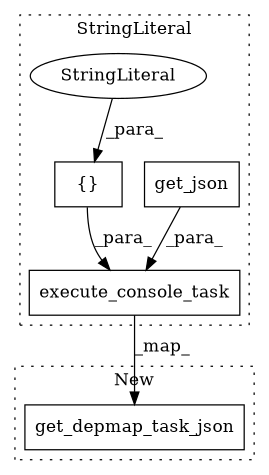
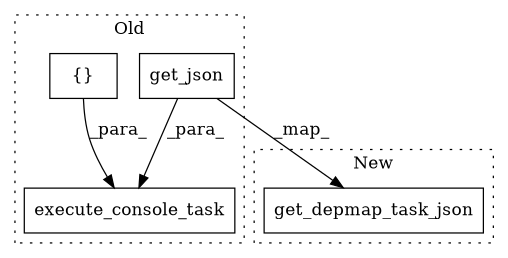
cluster "StringLiteral": label "StringLiteral" -> "Old"
node "StringLiteral": removed
edge "execute_console_task" -> "get_depmap_task_json": now "get_json" -> "get_depmap_task_json"
